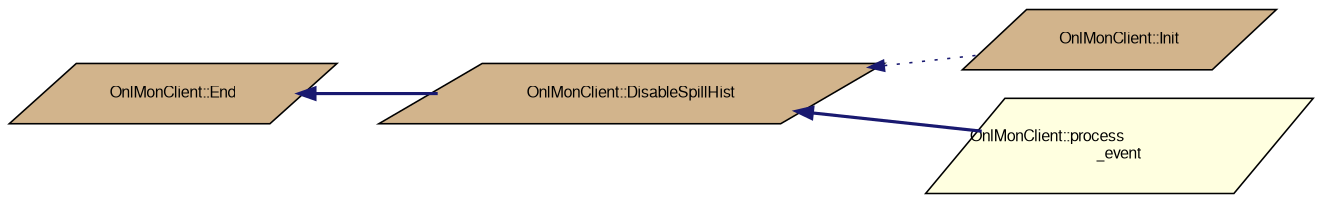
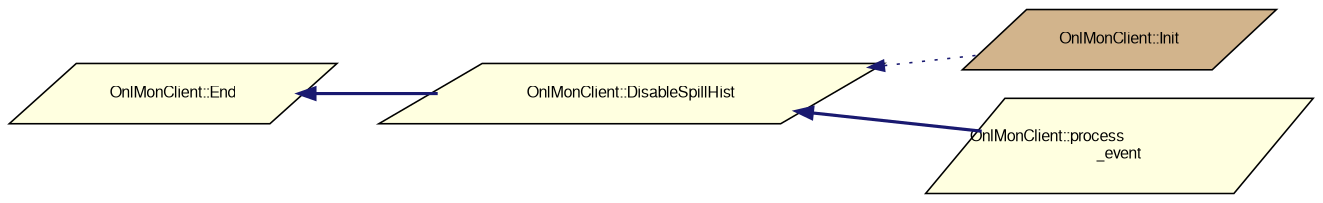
node "OnlMonClient::End": fillcolor tan -> lightyellow
node "OnlMonClient::DisableSpillHist": fillcolor tan -> lightyellow
